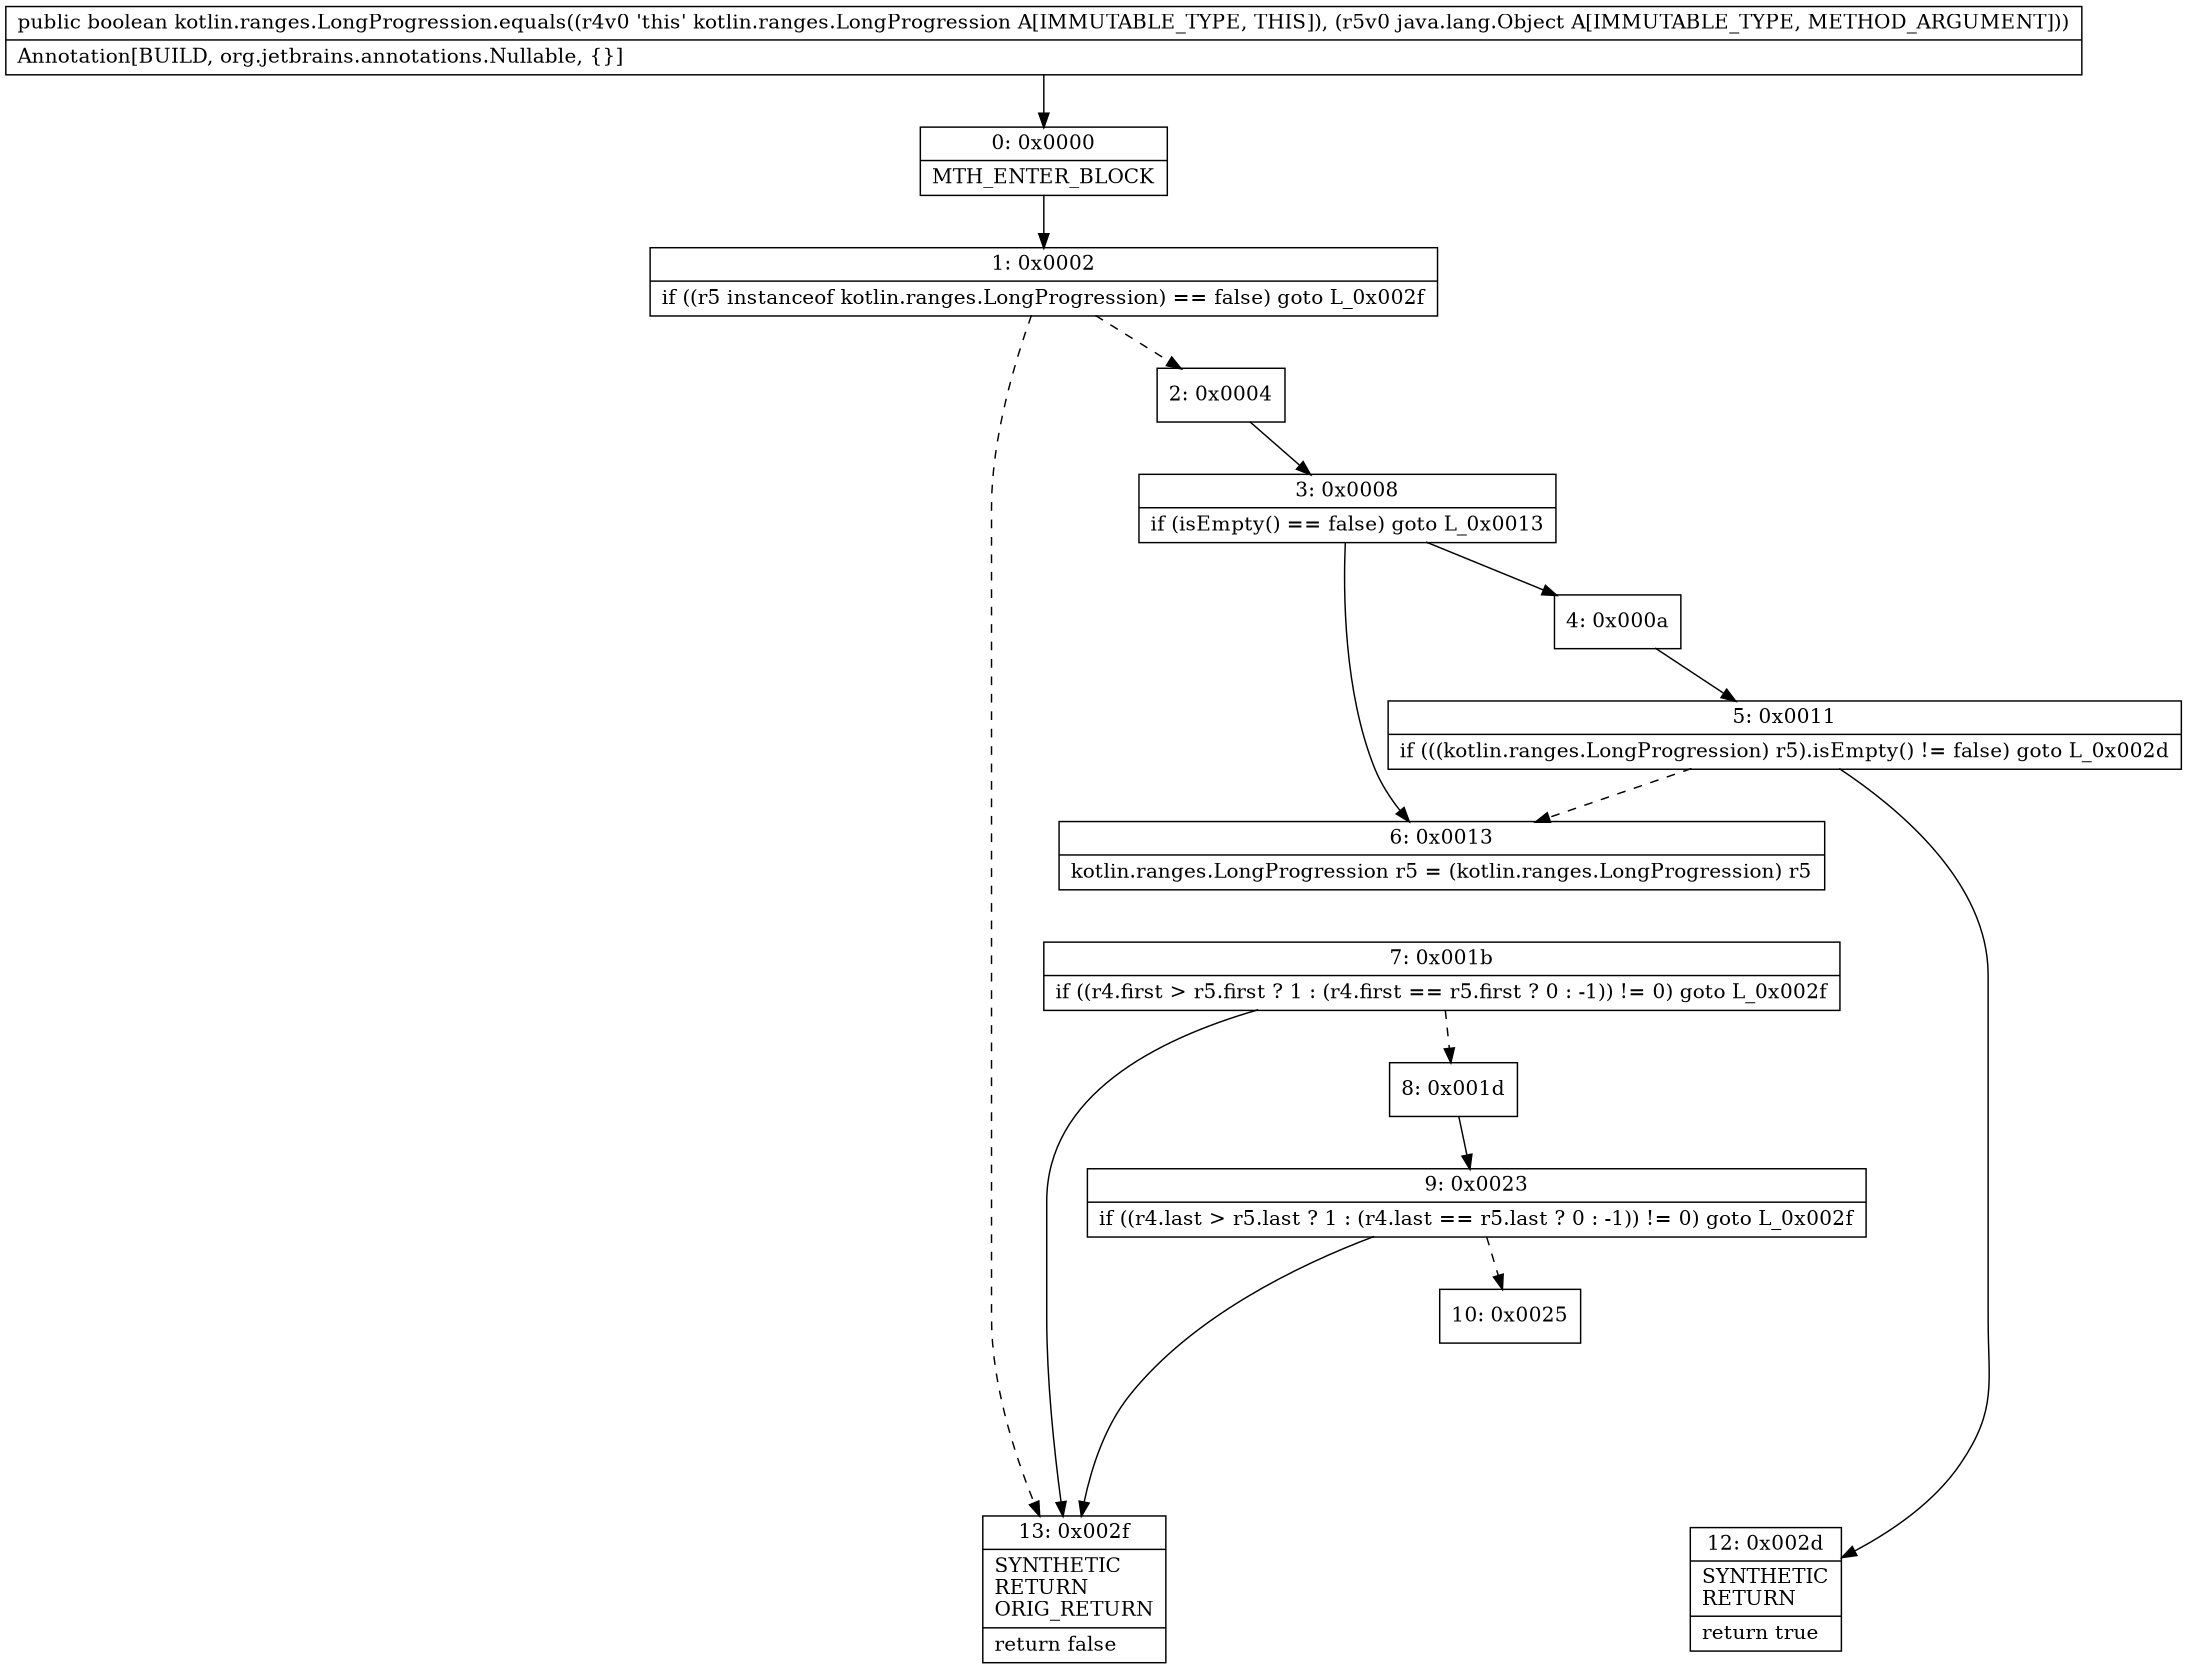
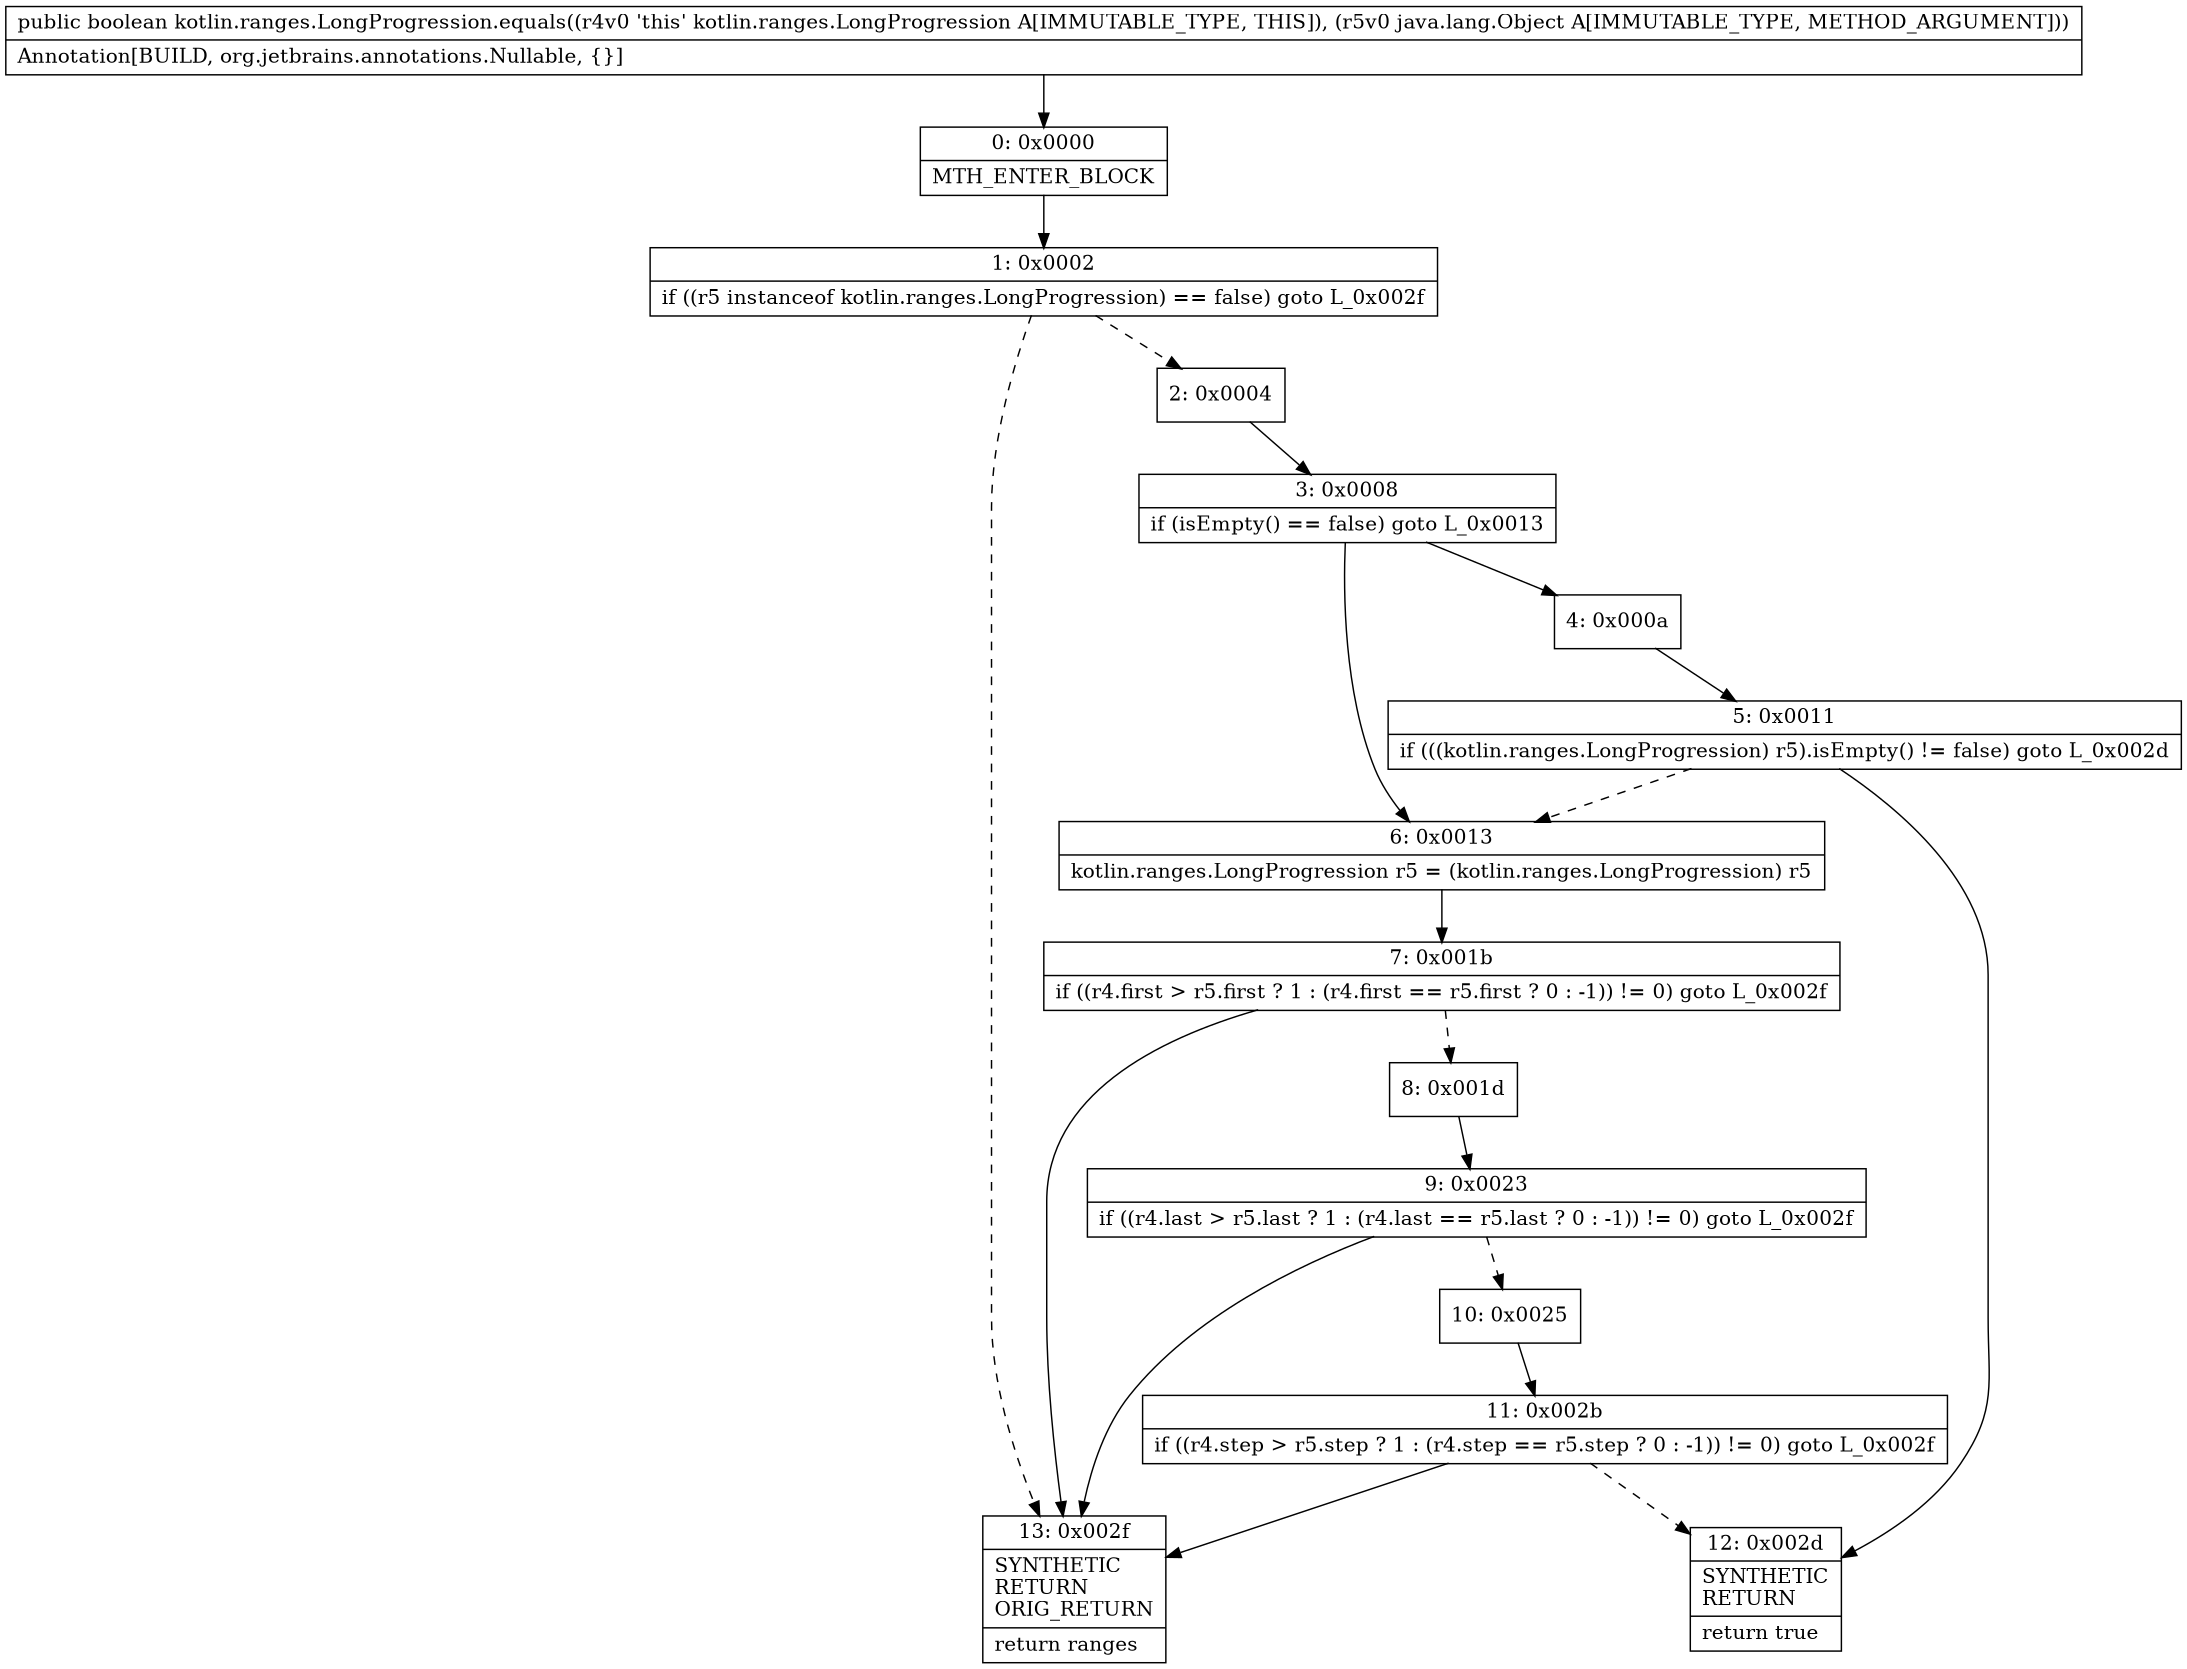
edge "6: 0x0013" -> "7: 0x001b": added
node "11: 0x002b": added
node "13: 0x002f": text "return false" -> "return ranges"
